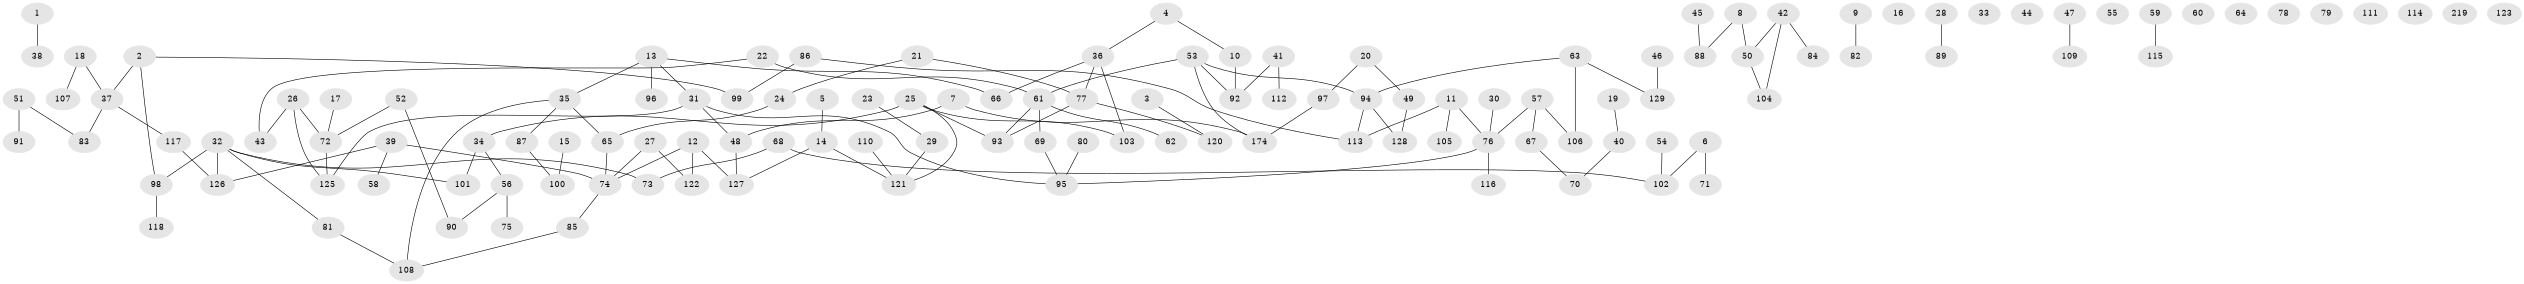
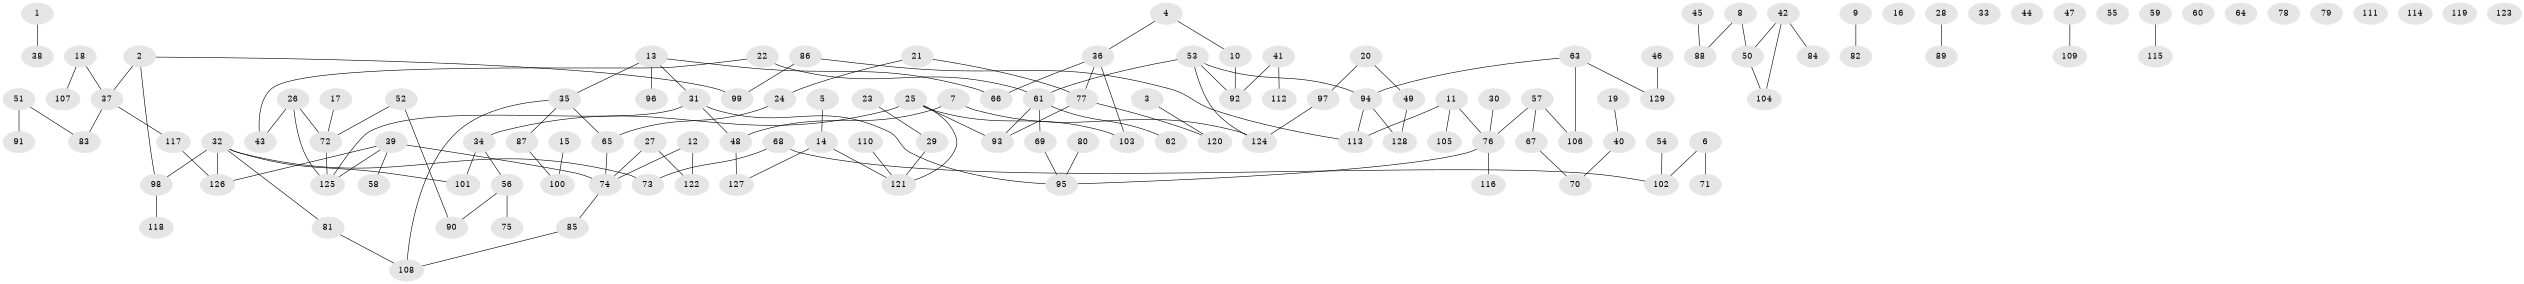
node "219": label "219" -> "119"
node "174": label "174" -> "124"
edge "39" -- "125": added
edge "12" -- "127": removed
